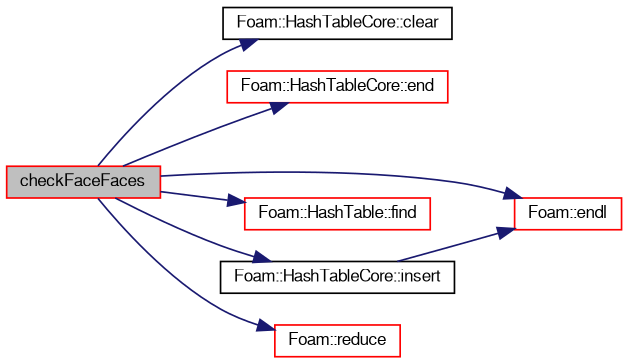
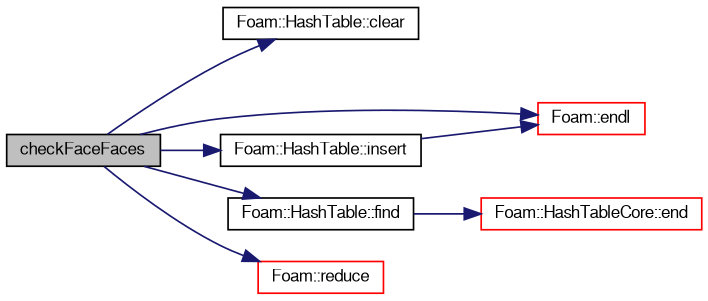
node "Foam::HashTableCore::clear": label "Foam::HashTableCore::clear" -> "Foam::HashTable::clear"
edge "checkFaceFaces" -> "Foam::HashTableCore::end": now "Foam::HashTable::find" -> "Foam::HashTableCore::end"
node "checkFaceFaces": color red -> black
node "Foam::HashTable::find": color red -> black
node "Foam::HashTableCore::insert": label "Foam::HashTableCore::insert" -> "Foam::HashTable::insert"
